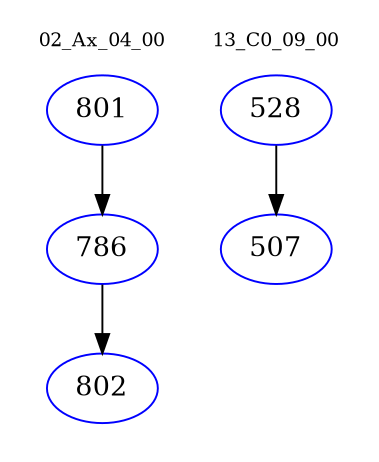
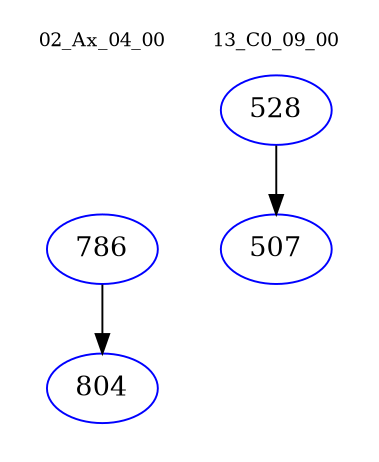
node "801": removed
node "802": label "802" -> "804"
